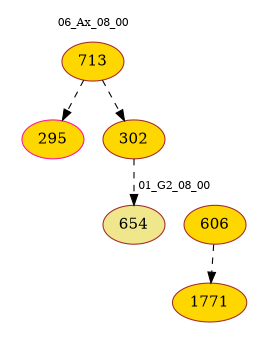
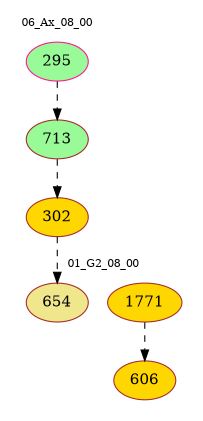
node "713": fillcolor gold -> palegreen
edge "713" -> "295": reversed
node "295": fillcolor gold -> palegreen
edge "606" -> "1771": reversed
